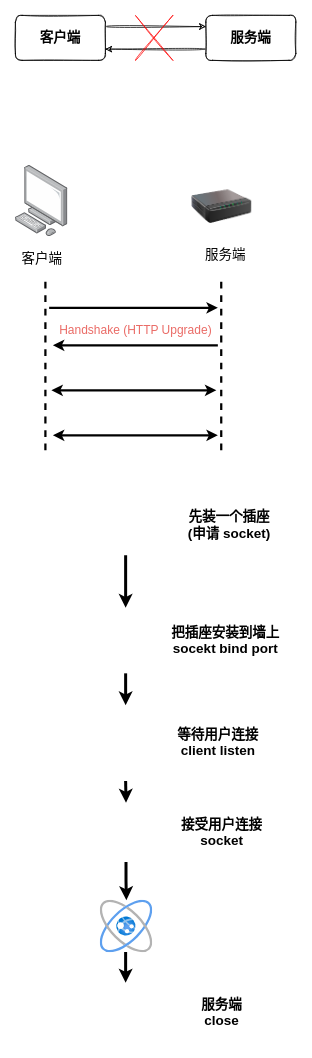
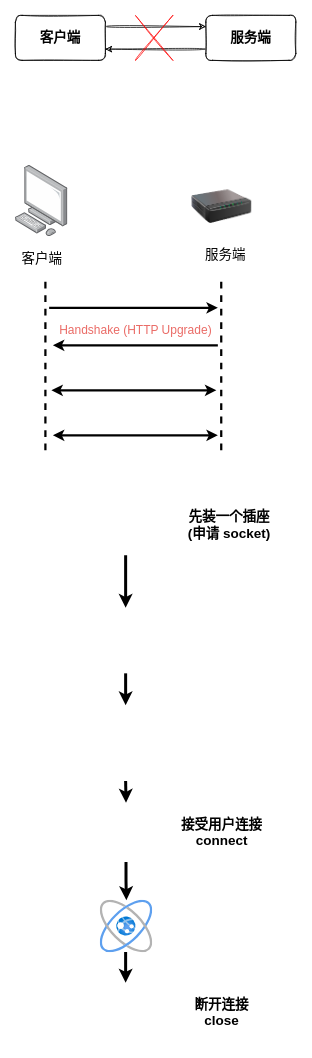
node "把插座安装到墙上 socekt bind port": removed
node "等待用户连接 client listen": removed
node "接受用户连接 socket": label "接受用户连接 socket" -> "接受用户连接 connect"
node "服务端 close": label "服务端 close" -> "断开连接 close"
